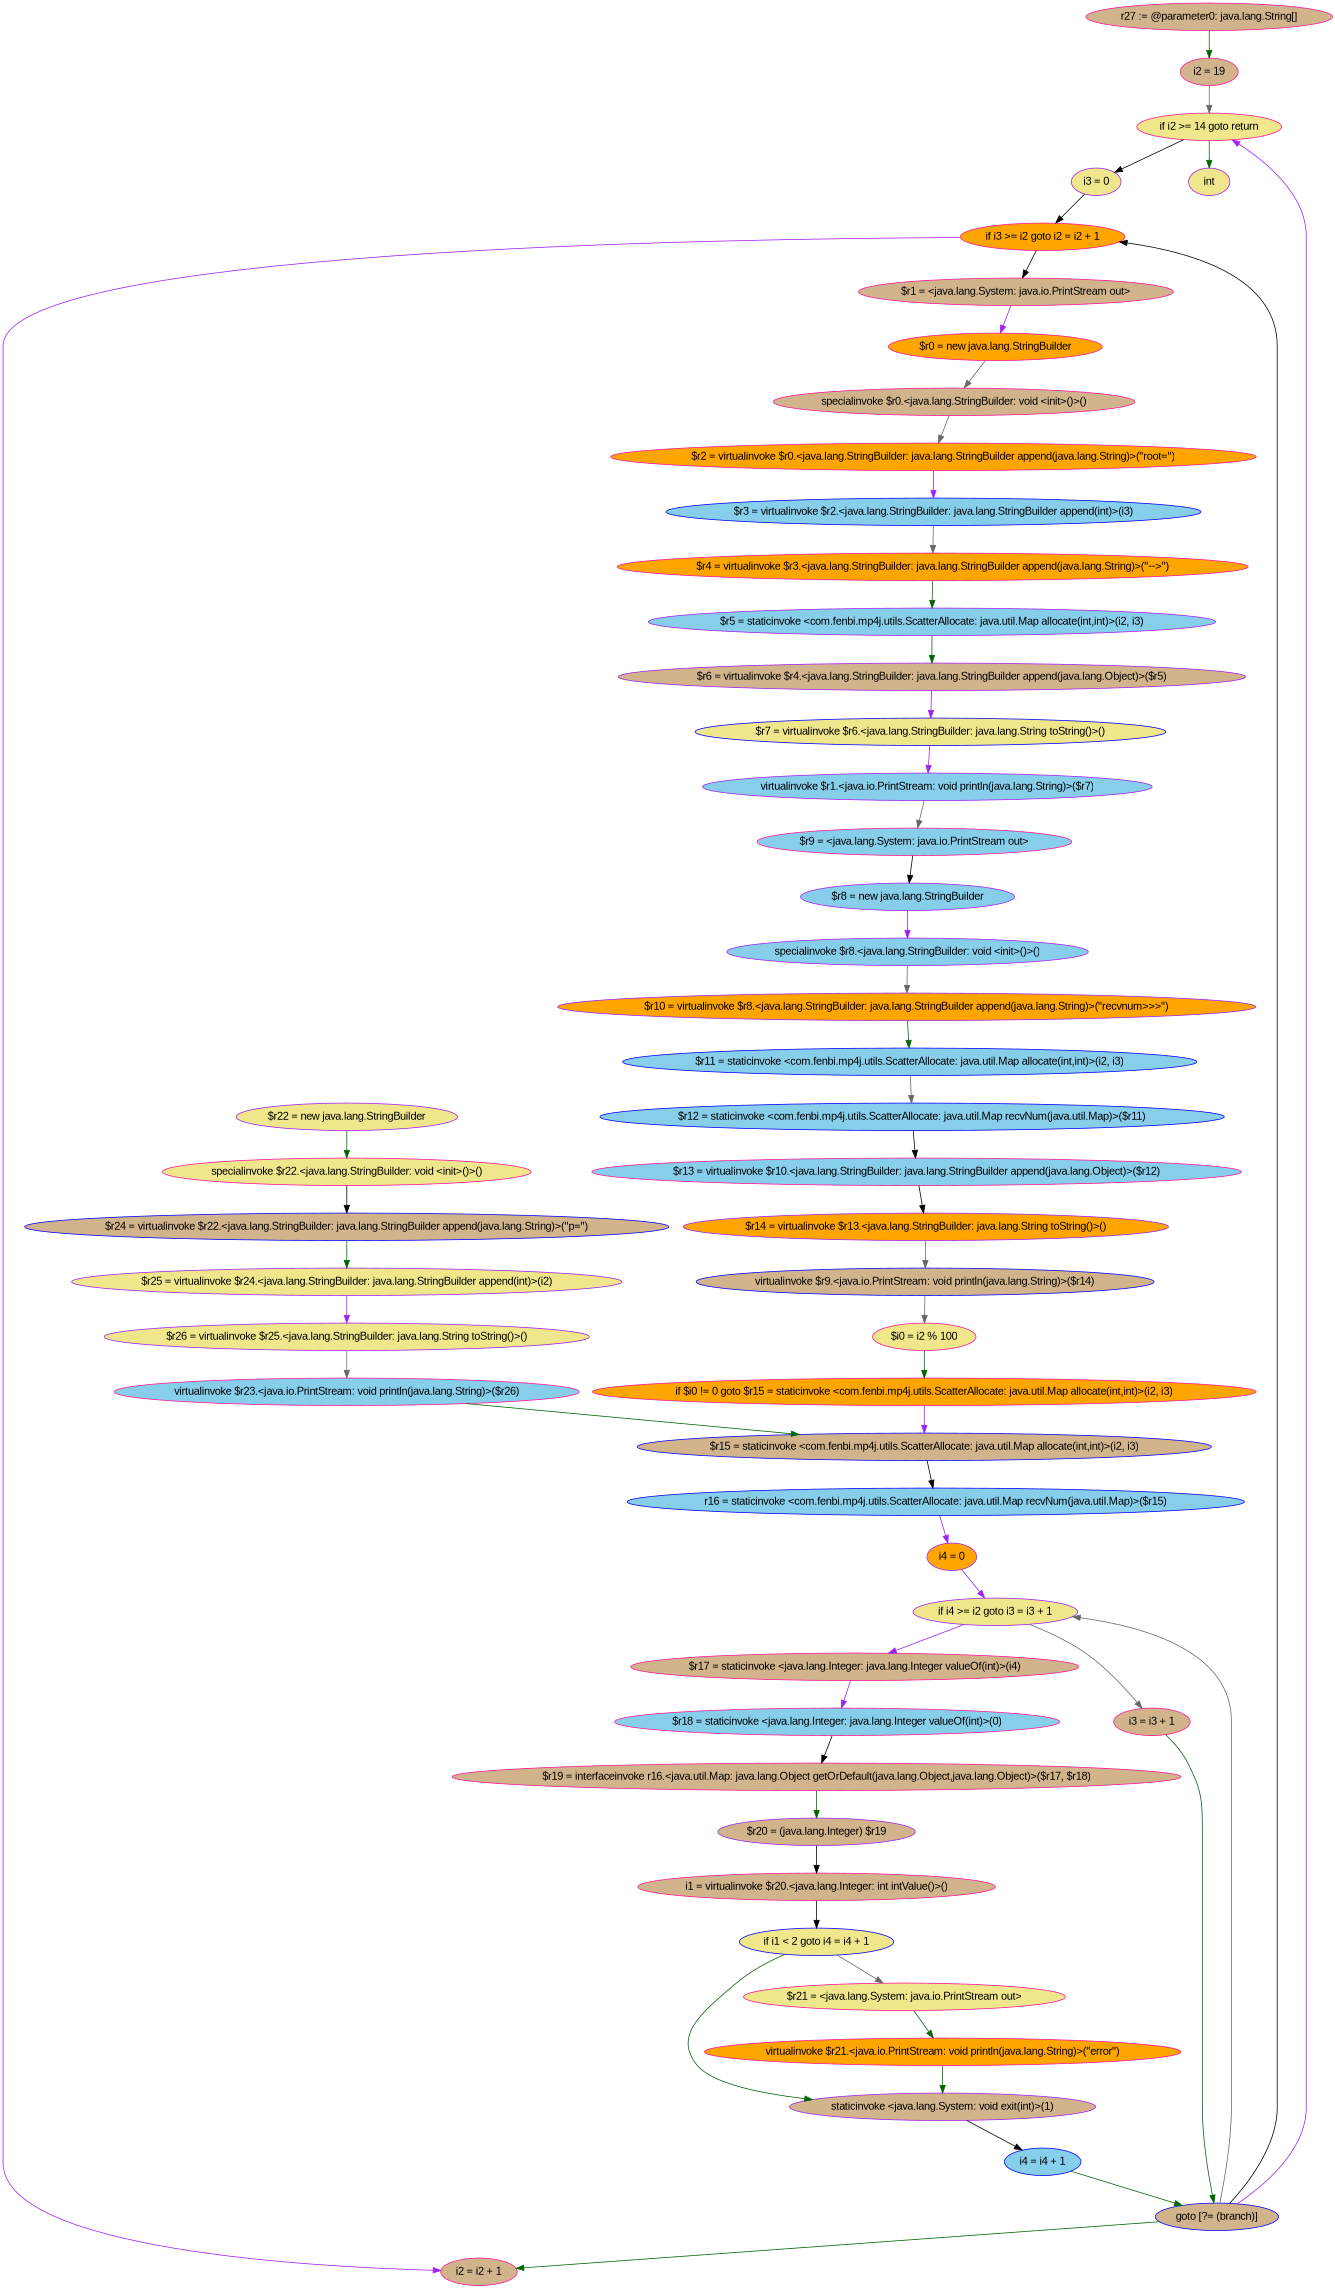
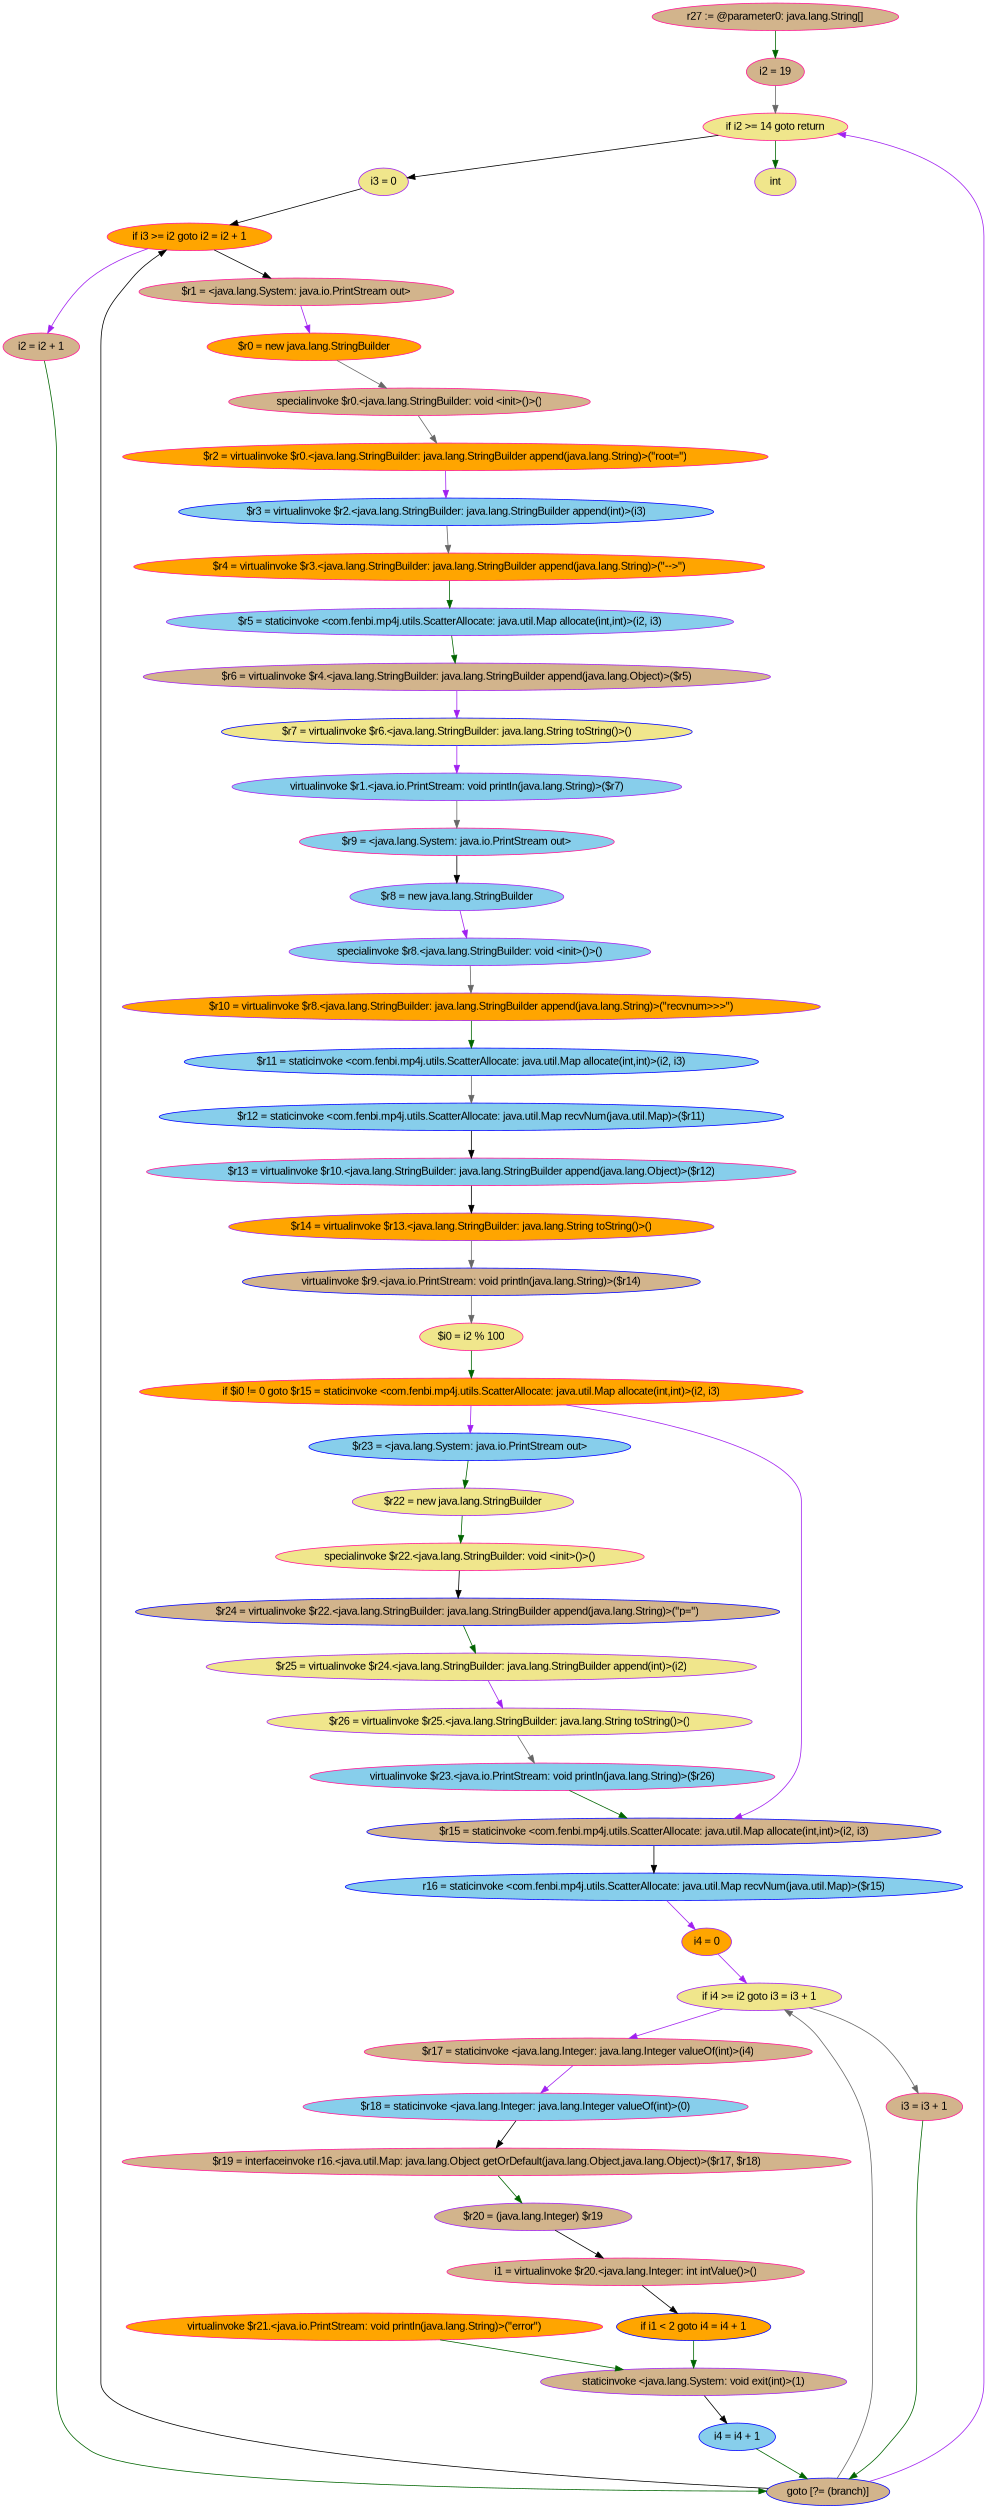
node "$r23 = <java.lang.System: java.io.PrintStream out>": added
node "if i1 < 2 goto i4 = i4 + 1": fillcolor khaki -> orange
node "$r21 = <java.lang.System: java.io.PrintStream out>": removed
edge "goto [?= (branch)]" -> "i2 = i2 + 1": reversed
